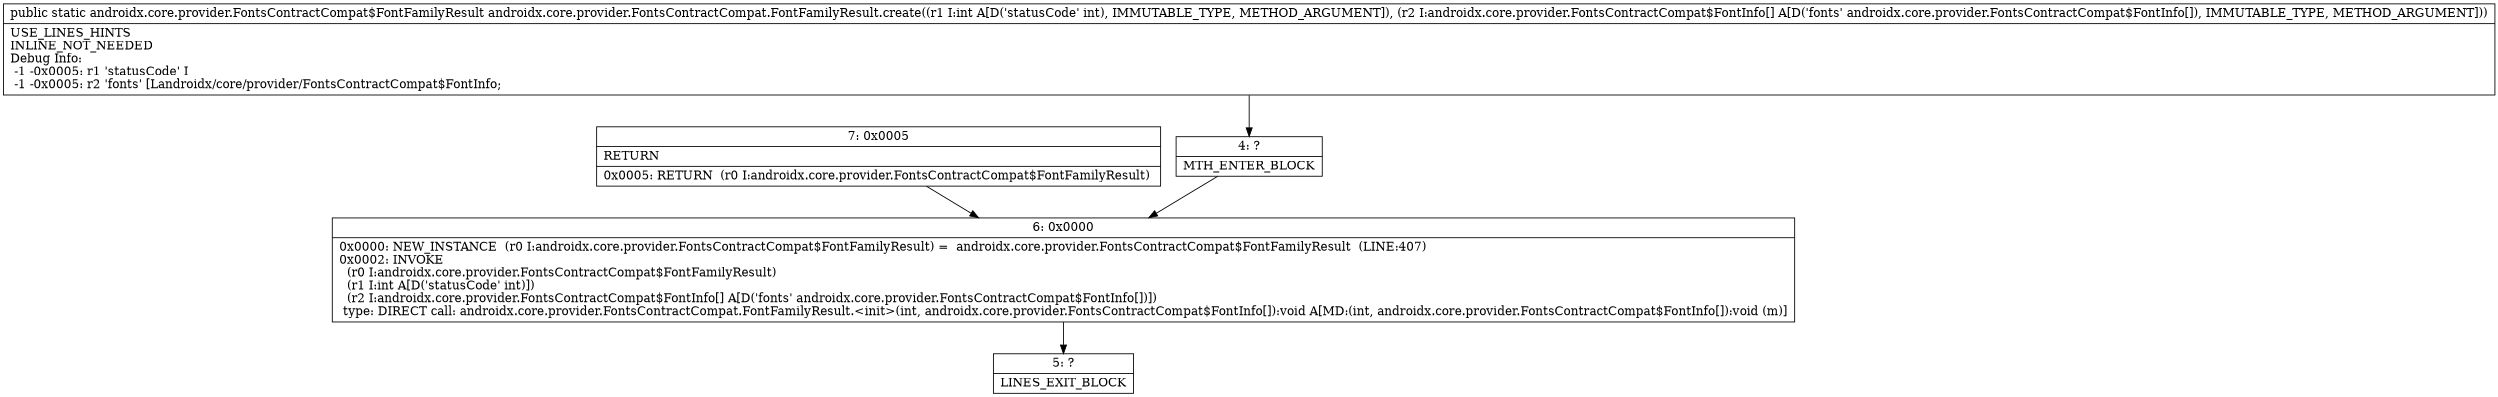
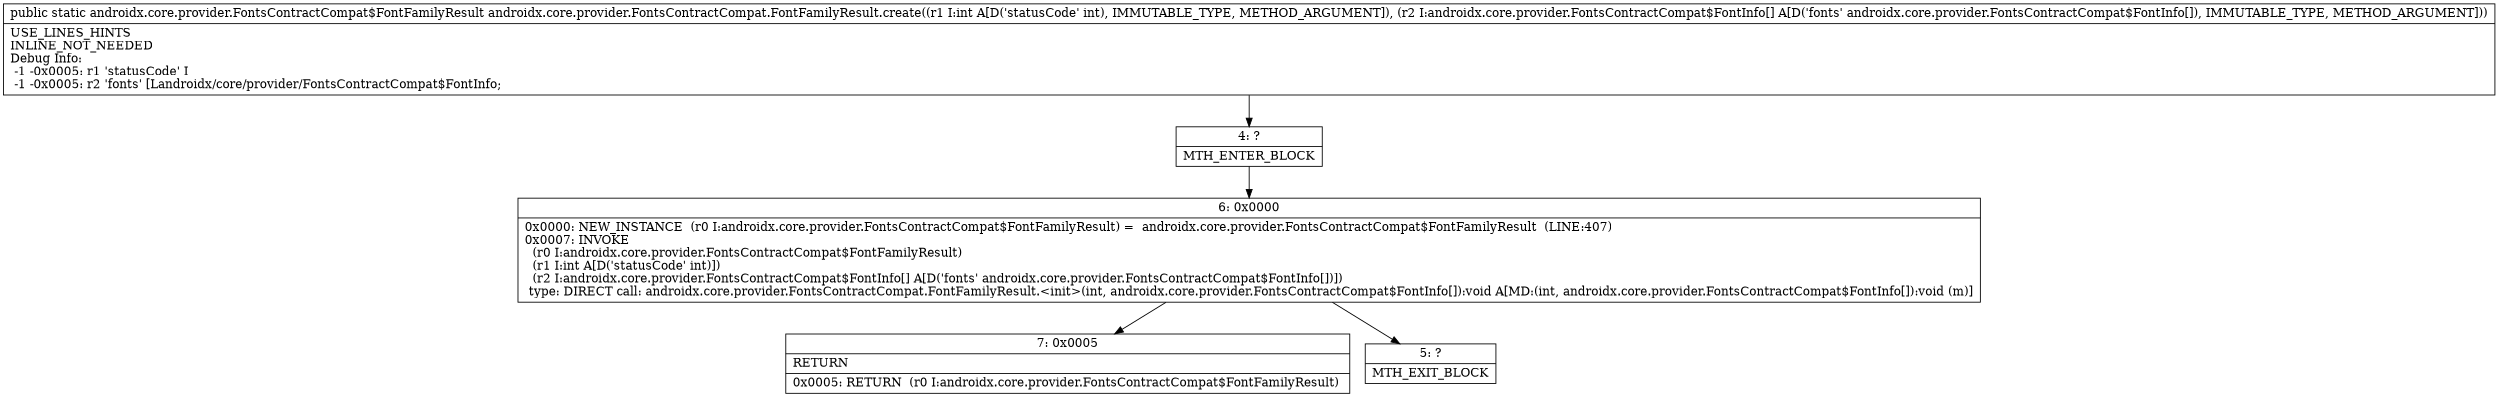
edge "7: 0x0005" -> "6: 0x0000": reversed
node "6: 0x0000": text "0x0002: INVOKE" -> "0x0007: INVOKE"
node "5: ?": text "LINES_EXIT_BLOCK" -> "MTH_EXIT_BLOCK"
